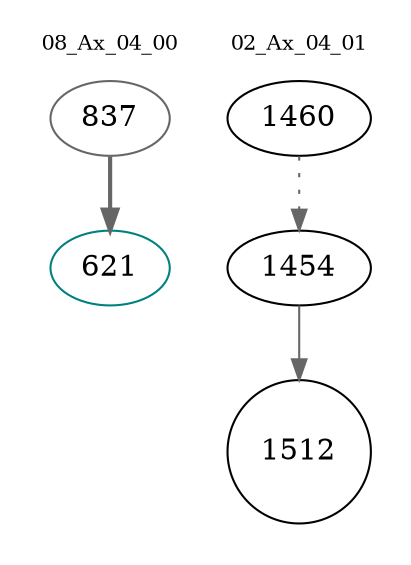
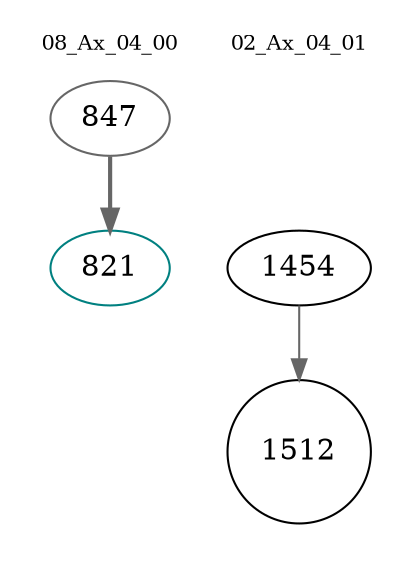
node "837": label "837" -> "847"
node "1460": removed
node "621": label "621" -> "821"
